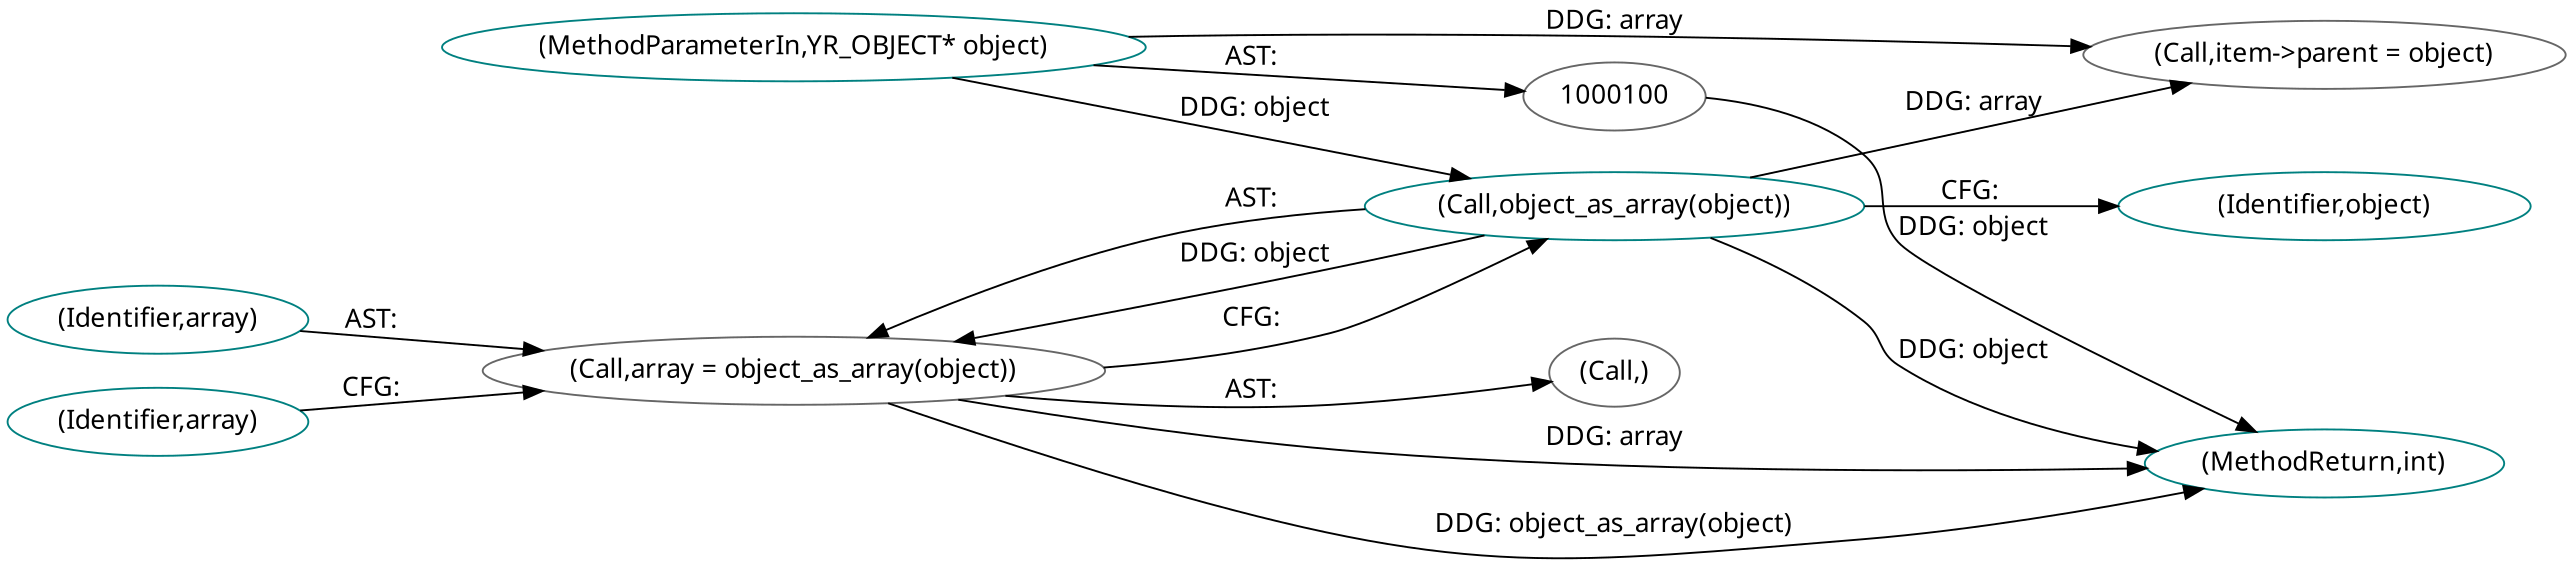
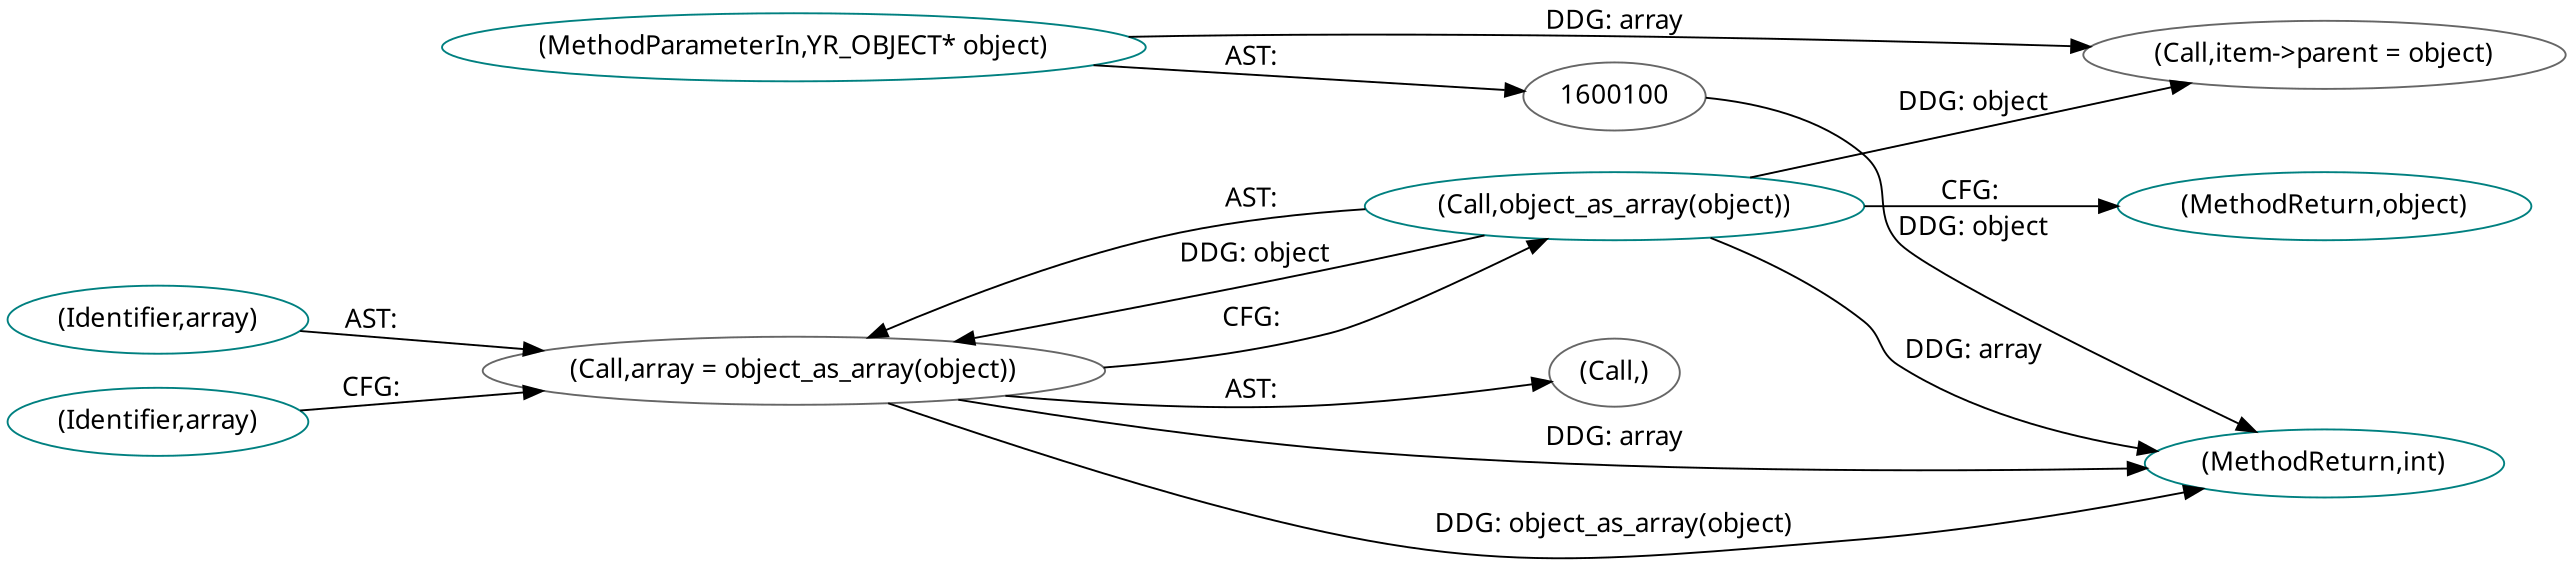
node "1000100": label "1000100" -> "1600100"
edge "(Call,object_as_array(object))" -> "(Call,item->parent = object)": label "DDG: array" -> "DDG: object"
edge "(MethodParameterIn,YR_OBJECT* object)" -> "(Call,object_as_array(object))": removed, label "DDG: object"
node "(Identifier,object)": label "(Identifier,object)" -> "(MethodReturn,object)"
edge "(Call,object_as_array(object))" -> "(MethodReturn,int)": label "DDG: object" -> "DDG: array"
